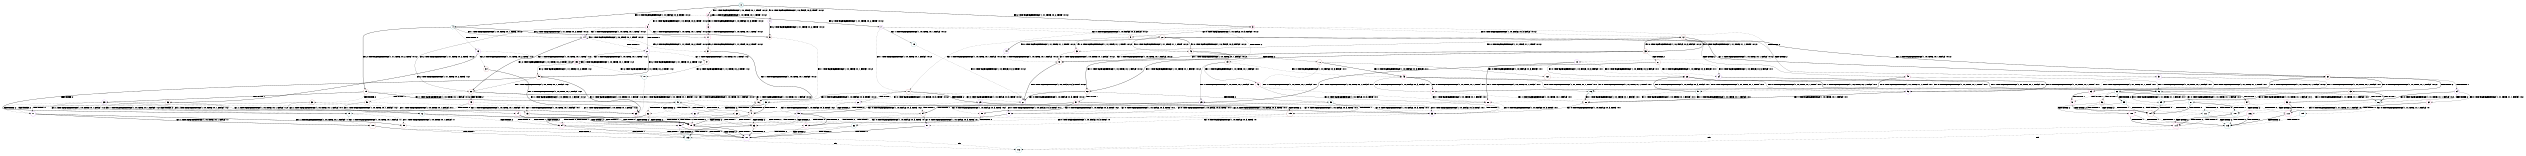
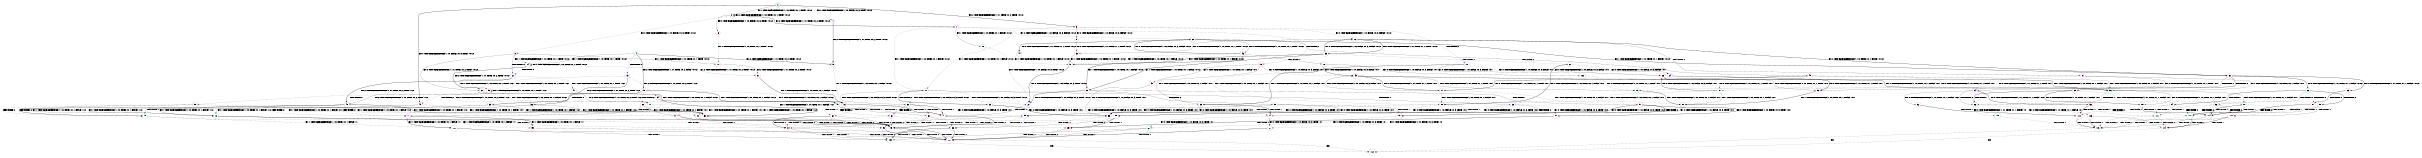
edge "0" -> "4": now "0" -> "49"
edge "48" -> "22": now "48" -> "72"
edge "74" -> "83": removed, label "TERMINATE !1"
